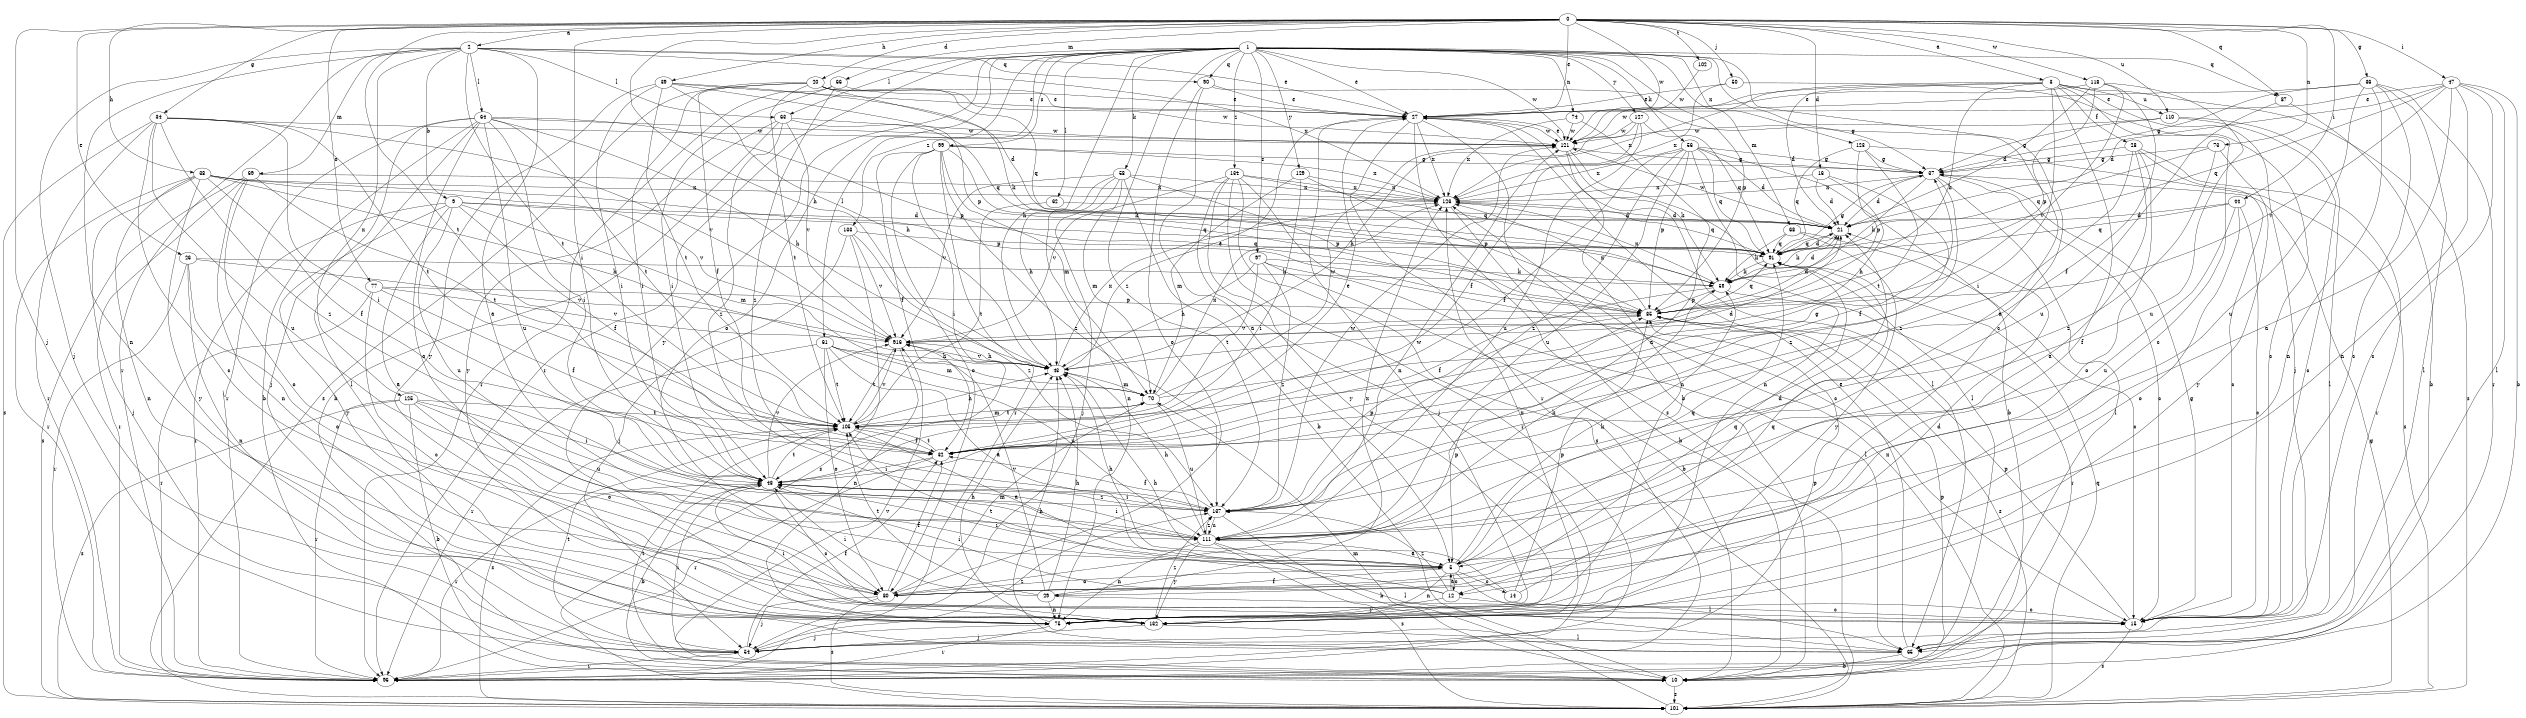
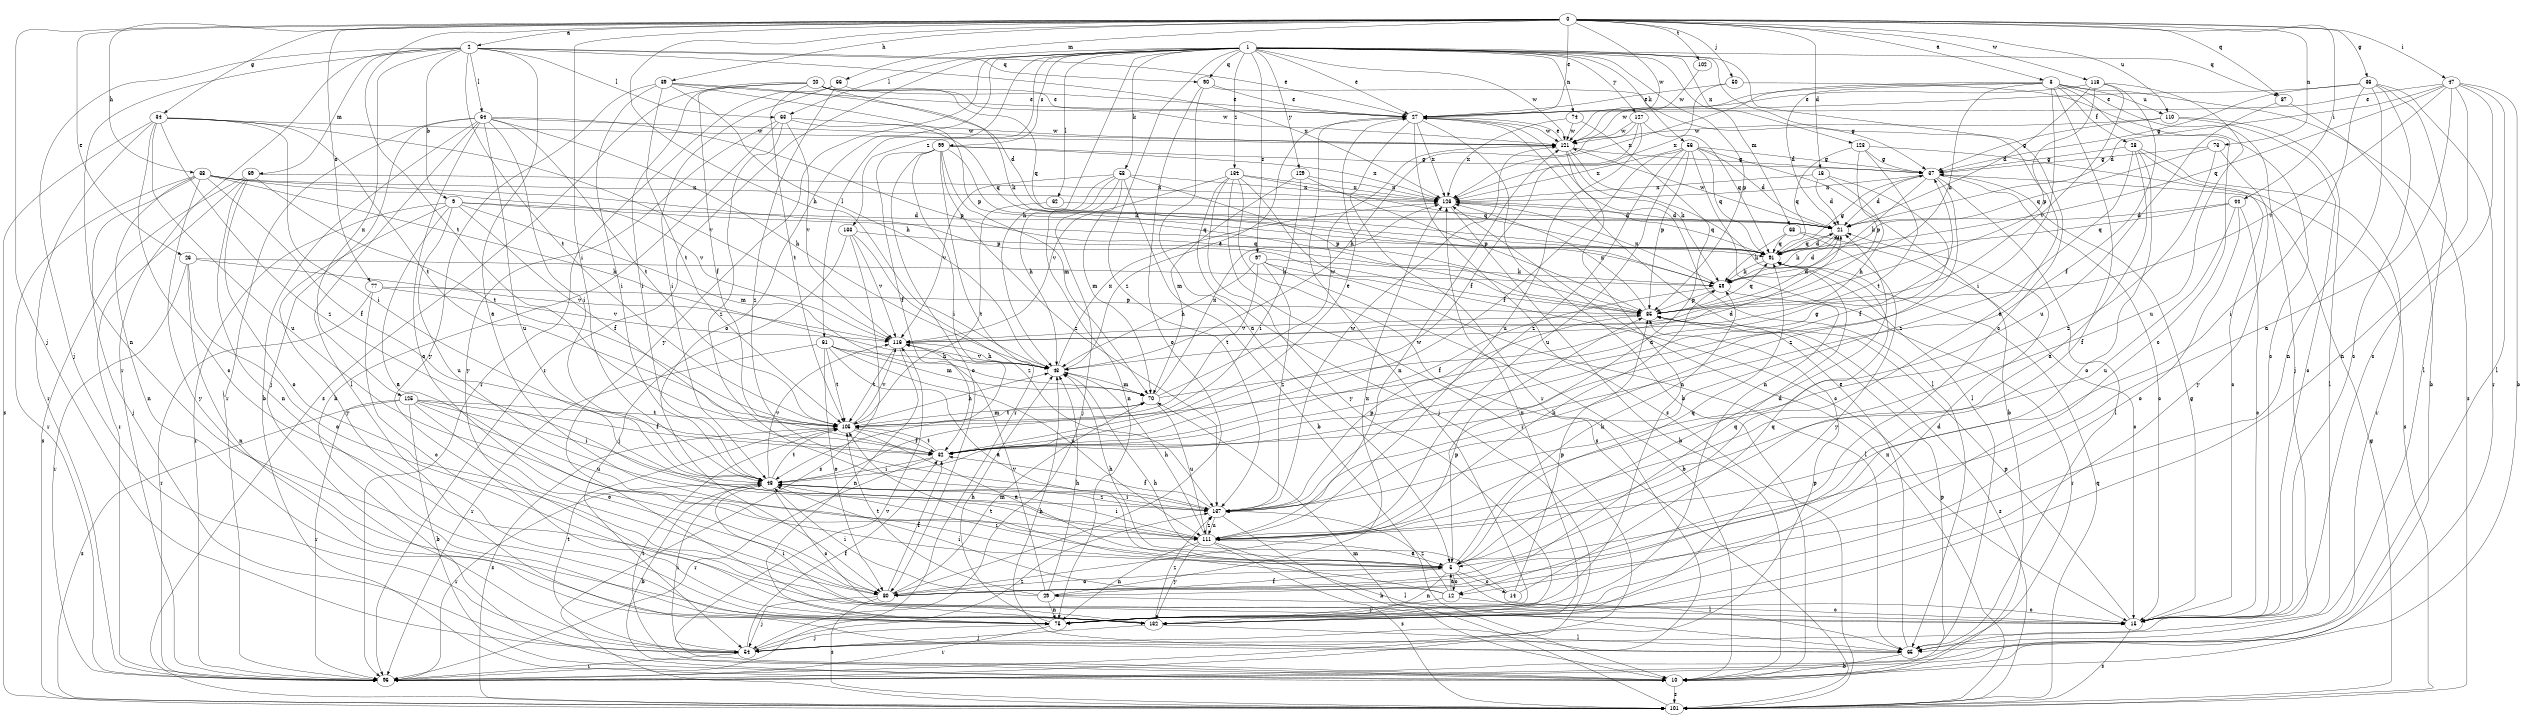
edge "0" -> "20": removed, label "d"
edge "36" -> "111": label "u" -> "i"
node "916": label "916" -> "116"
edge "77" -> "32": now "125" -> "32"
